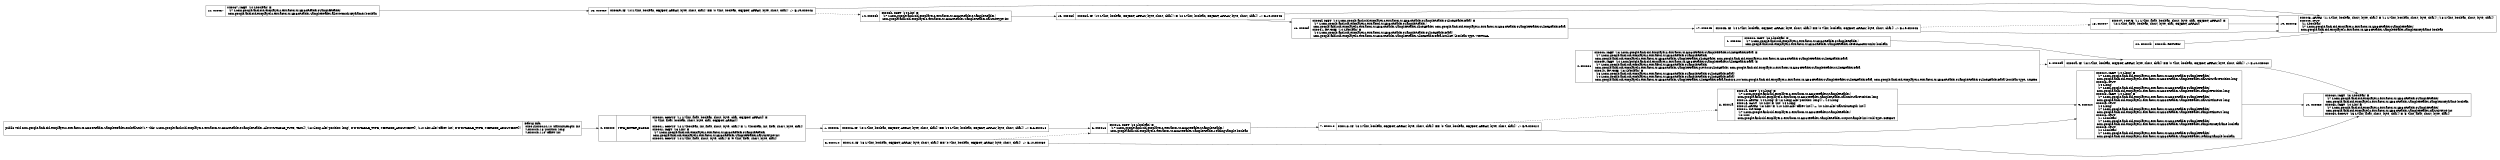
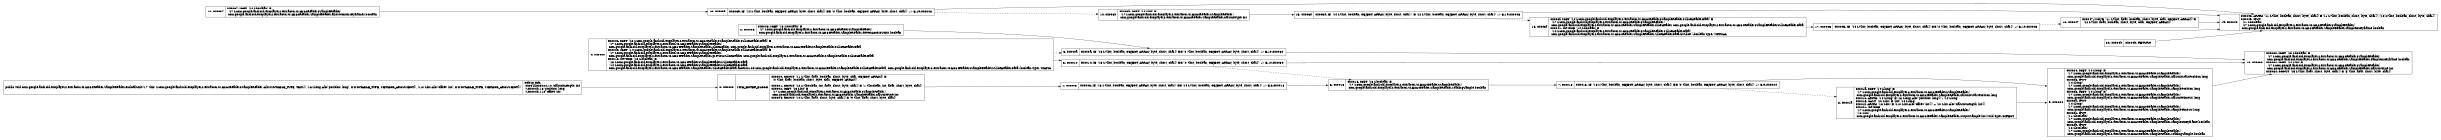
edge "15: 0x003d" -> "16: 0x003f": style solid -> dashed
edge "4: 0x000c" -> "5: 0x0014": added
